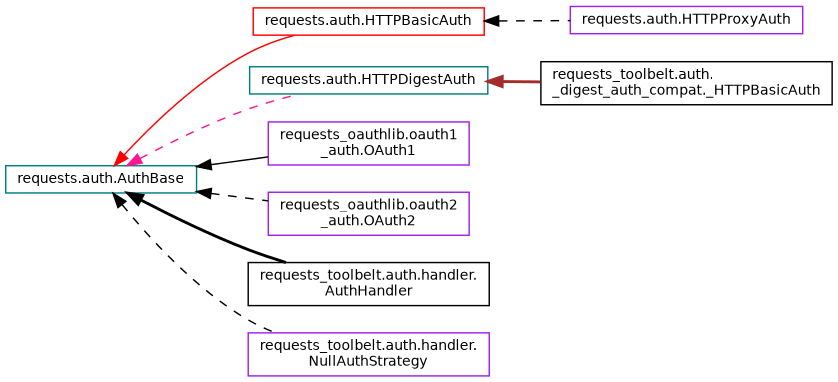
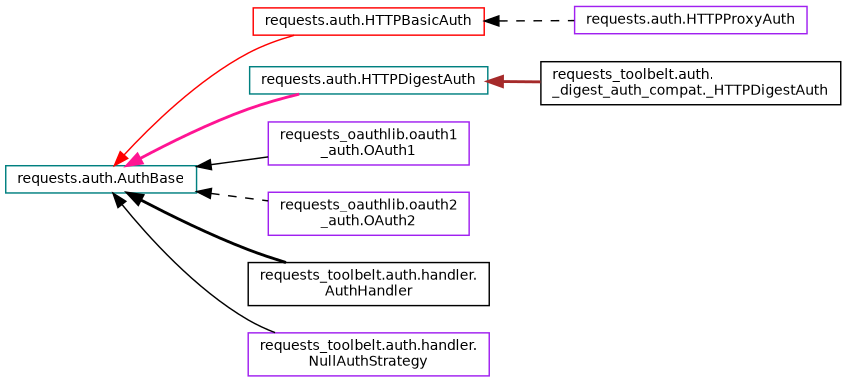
node "requests_toolbelt.auth. _digest_auth_compat._HTTPBasicAuth": label "requests_toolbelt.auth. _digest_auth_compat._HTTPBasicAuth" -> "requests_toolbelt.auth. _digest_auth_compat._HTTPDigestAuth"
edge "requests.auth.HTTPDigestAuth" -> "requests.auth.AuthBase": style dashed -> bold
edge "requests_toolbelt.auth.handler. NullAuthStrategy" -> "requests.auth.AuthBase": style dashed -> solid
